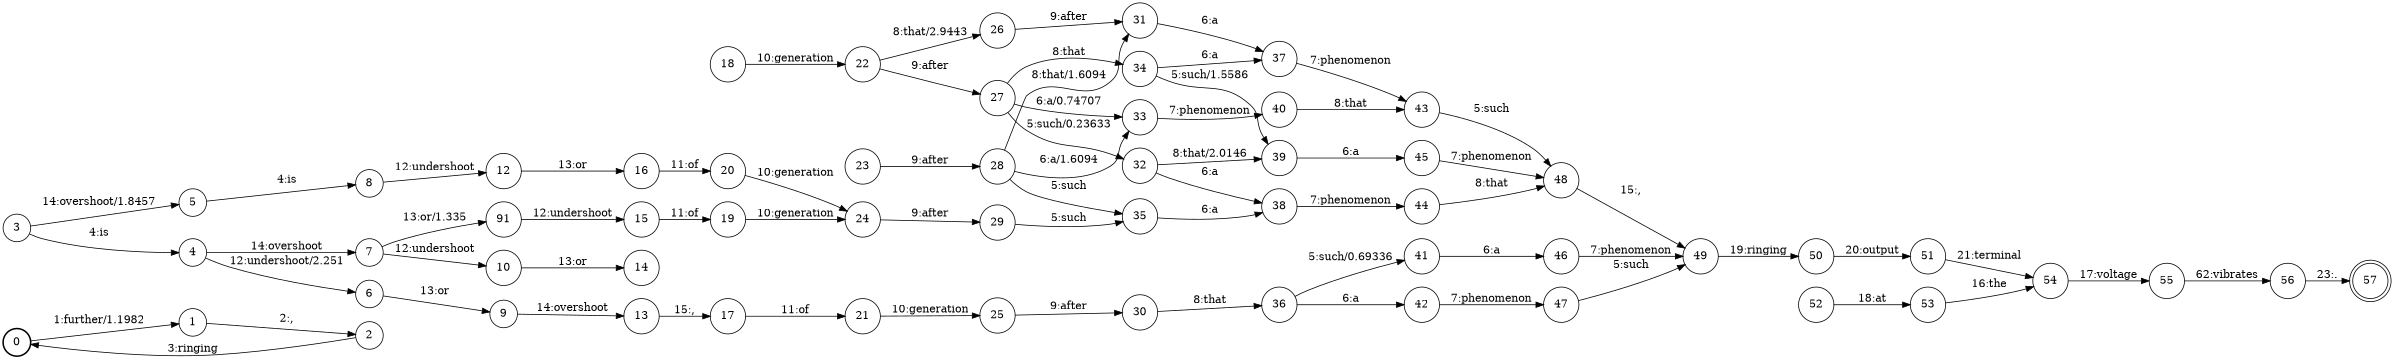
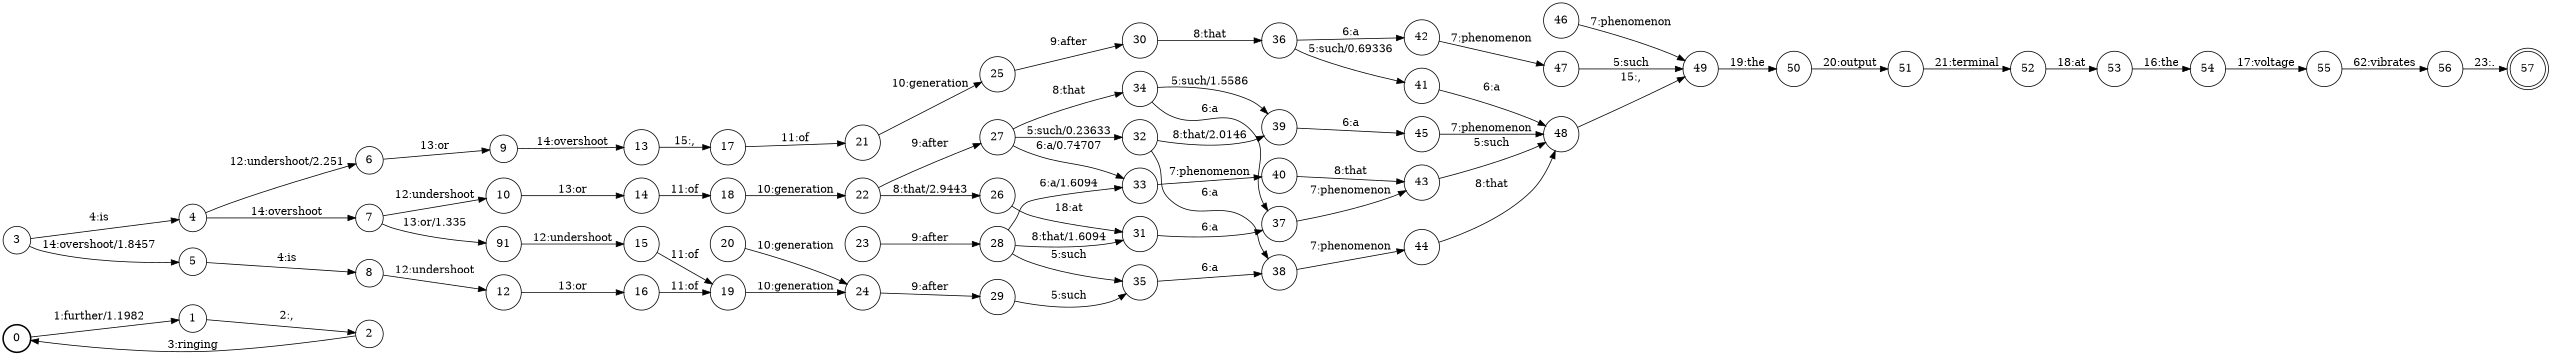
edge "26" -> "31": label "9:after" -> "18:at"
edge "16" -> "20": now "16" -> "19"
edge "14" -> "18": added, label "11:of"
edge "49" -> "50": label "19:ringing" -> "19:the"
edge "41" -> "46": now "41" -> "48"
edge "51" -> "54": now "51" -> "52"
